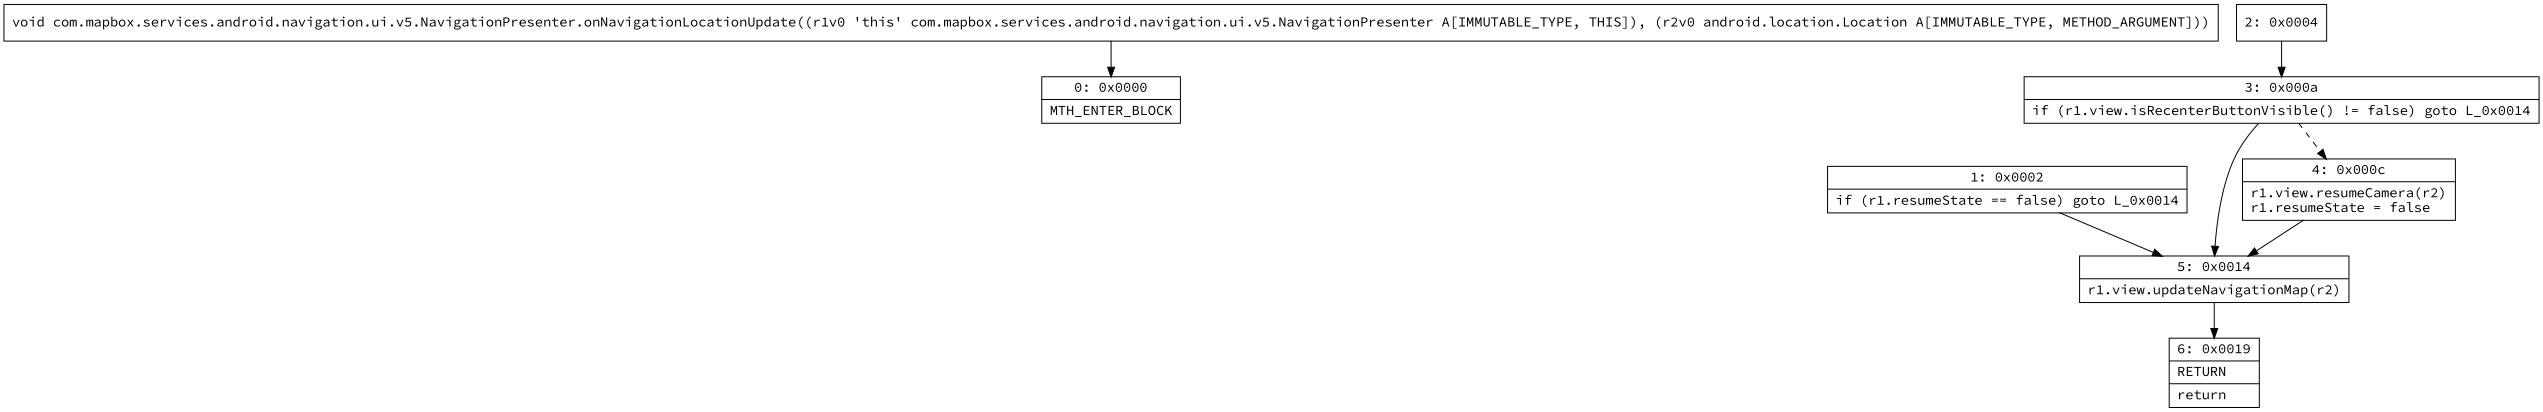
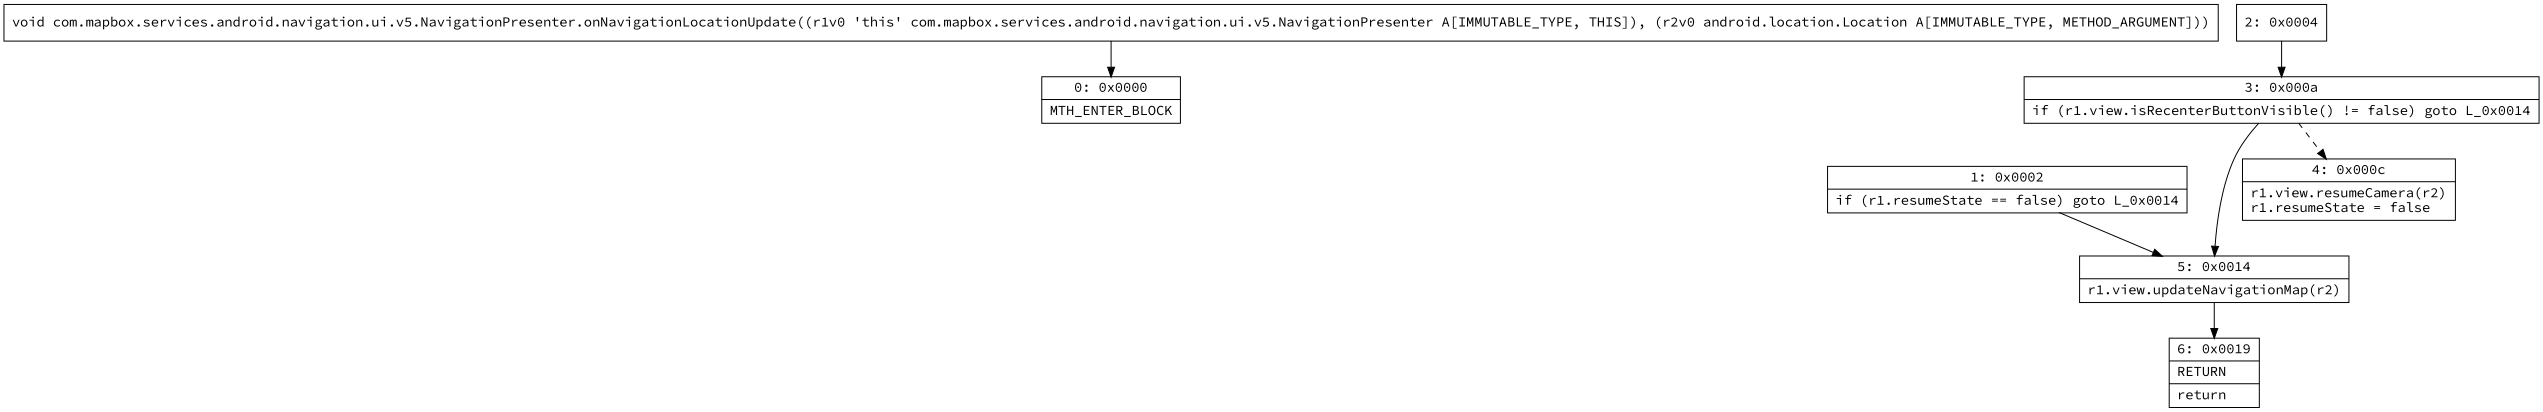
edge "4: 0x000c" -> "5: 0x0014": removed
